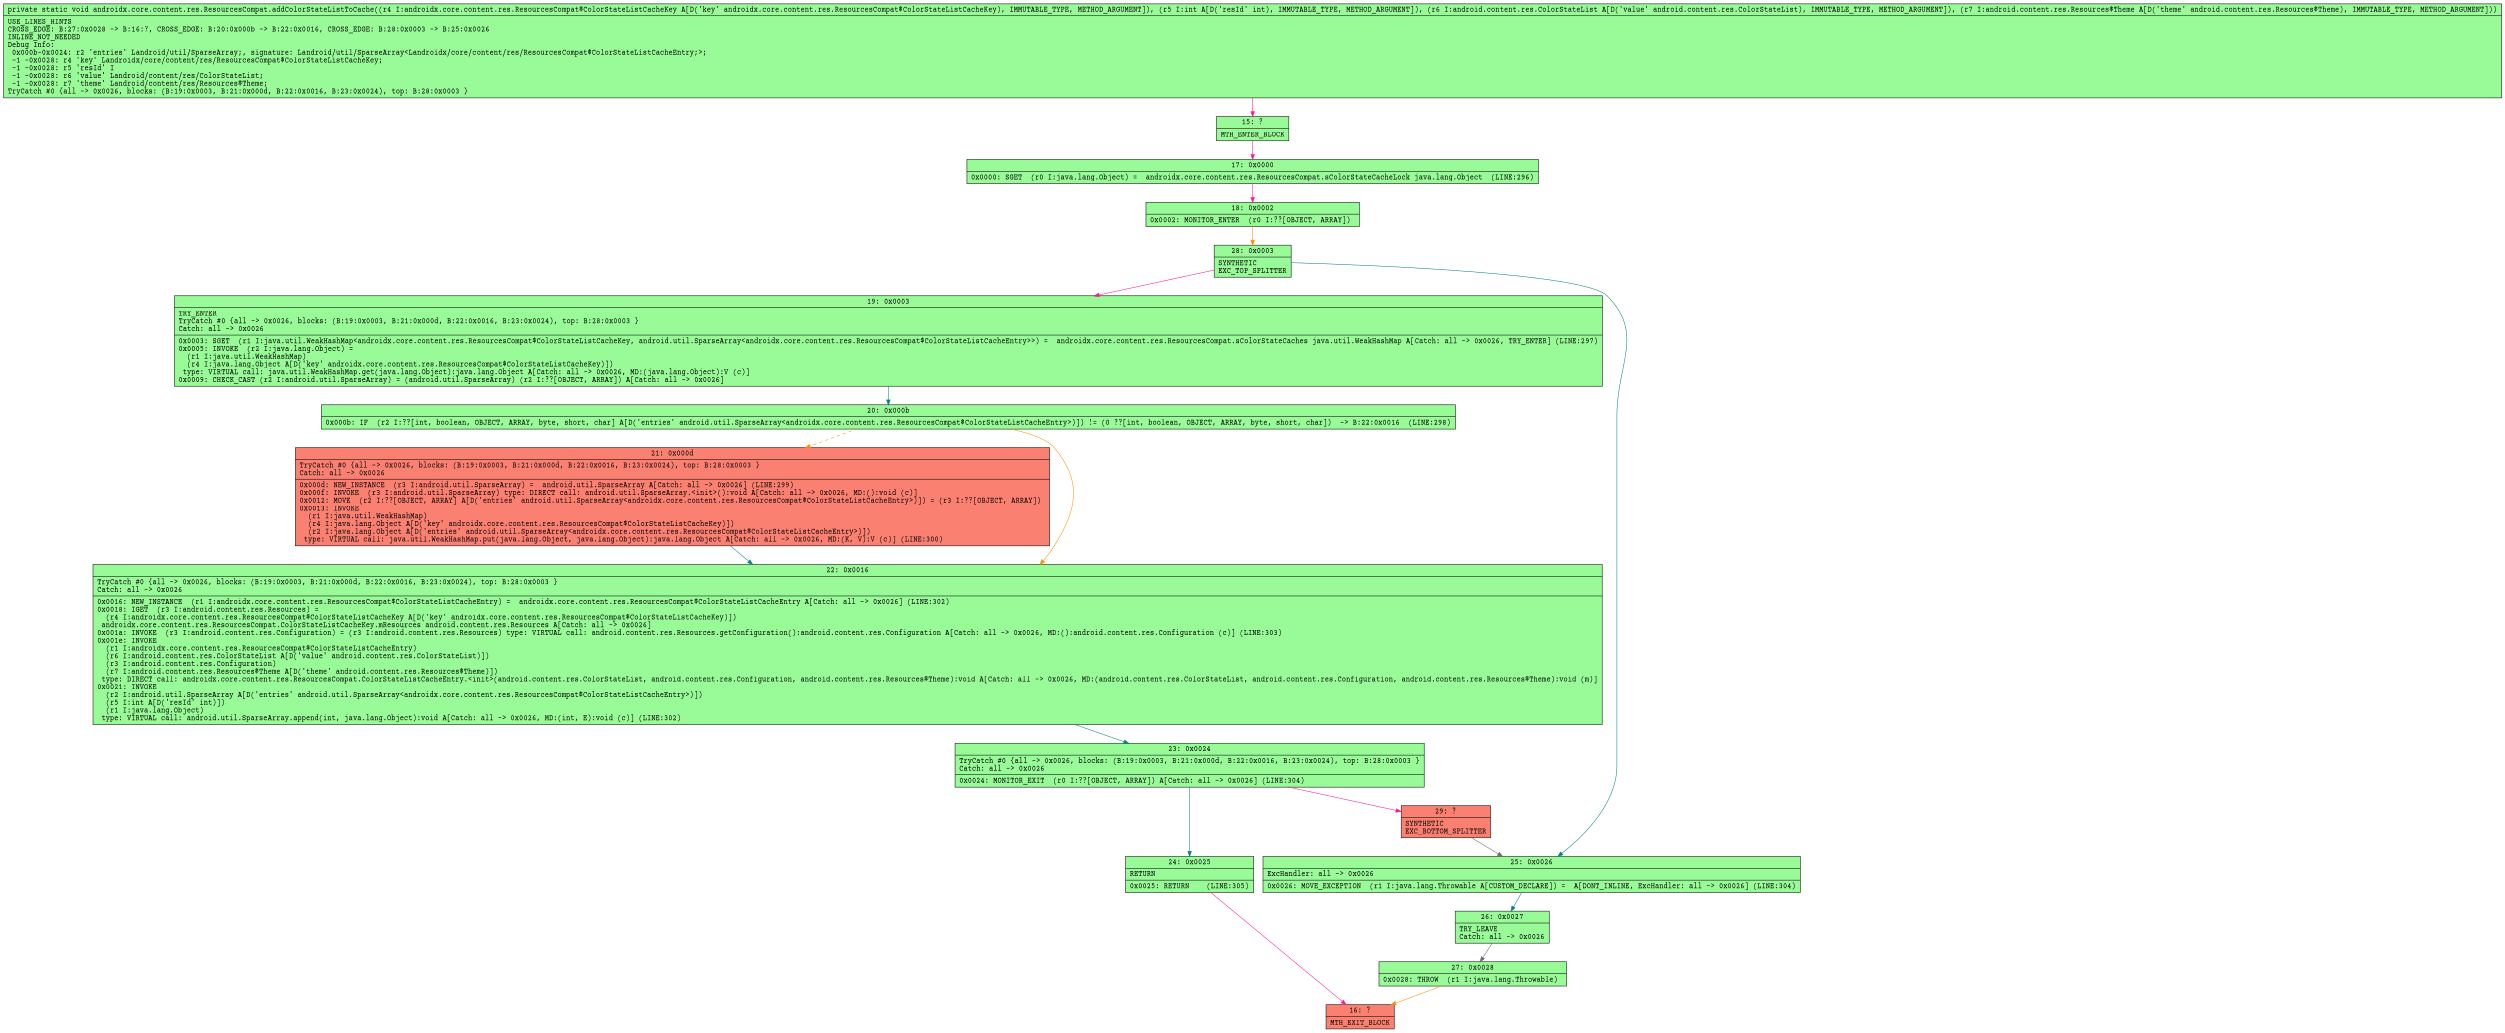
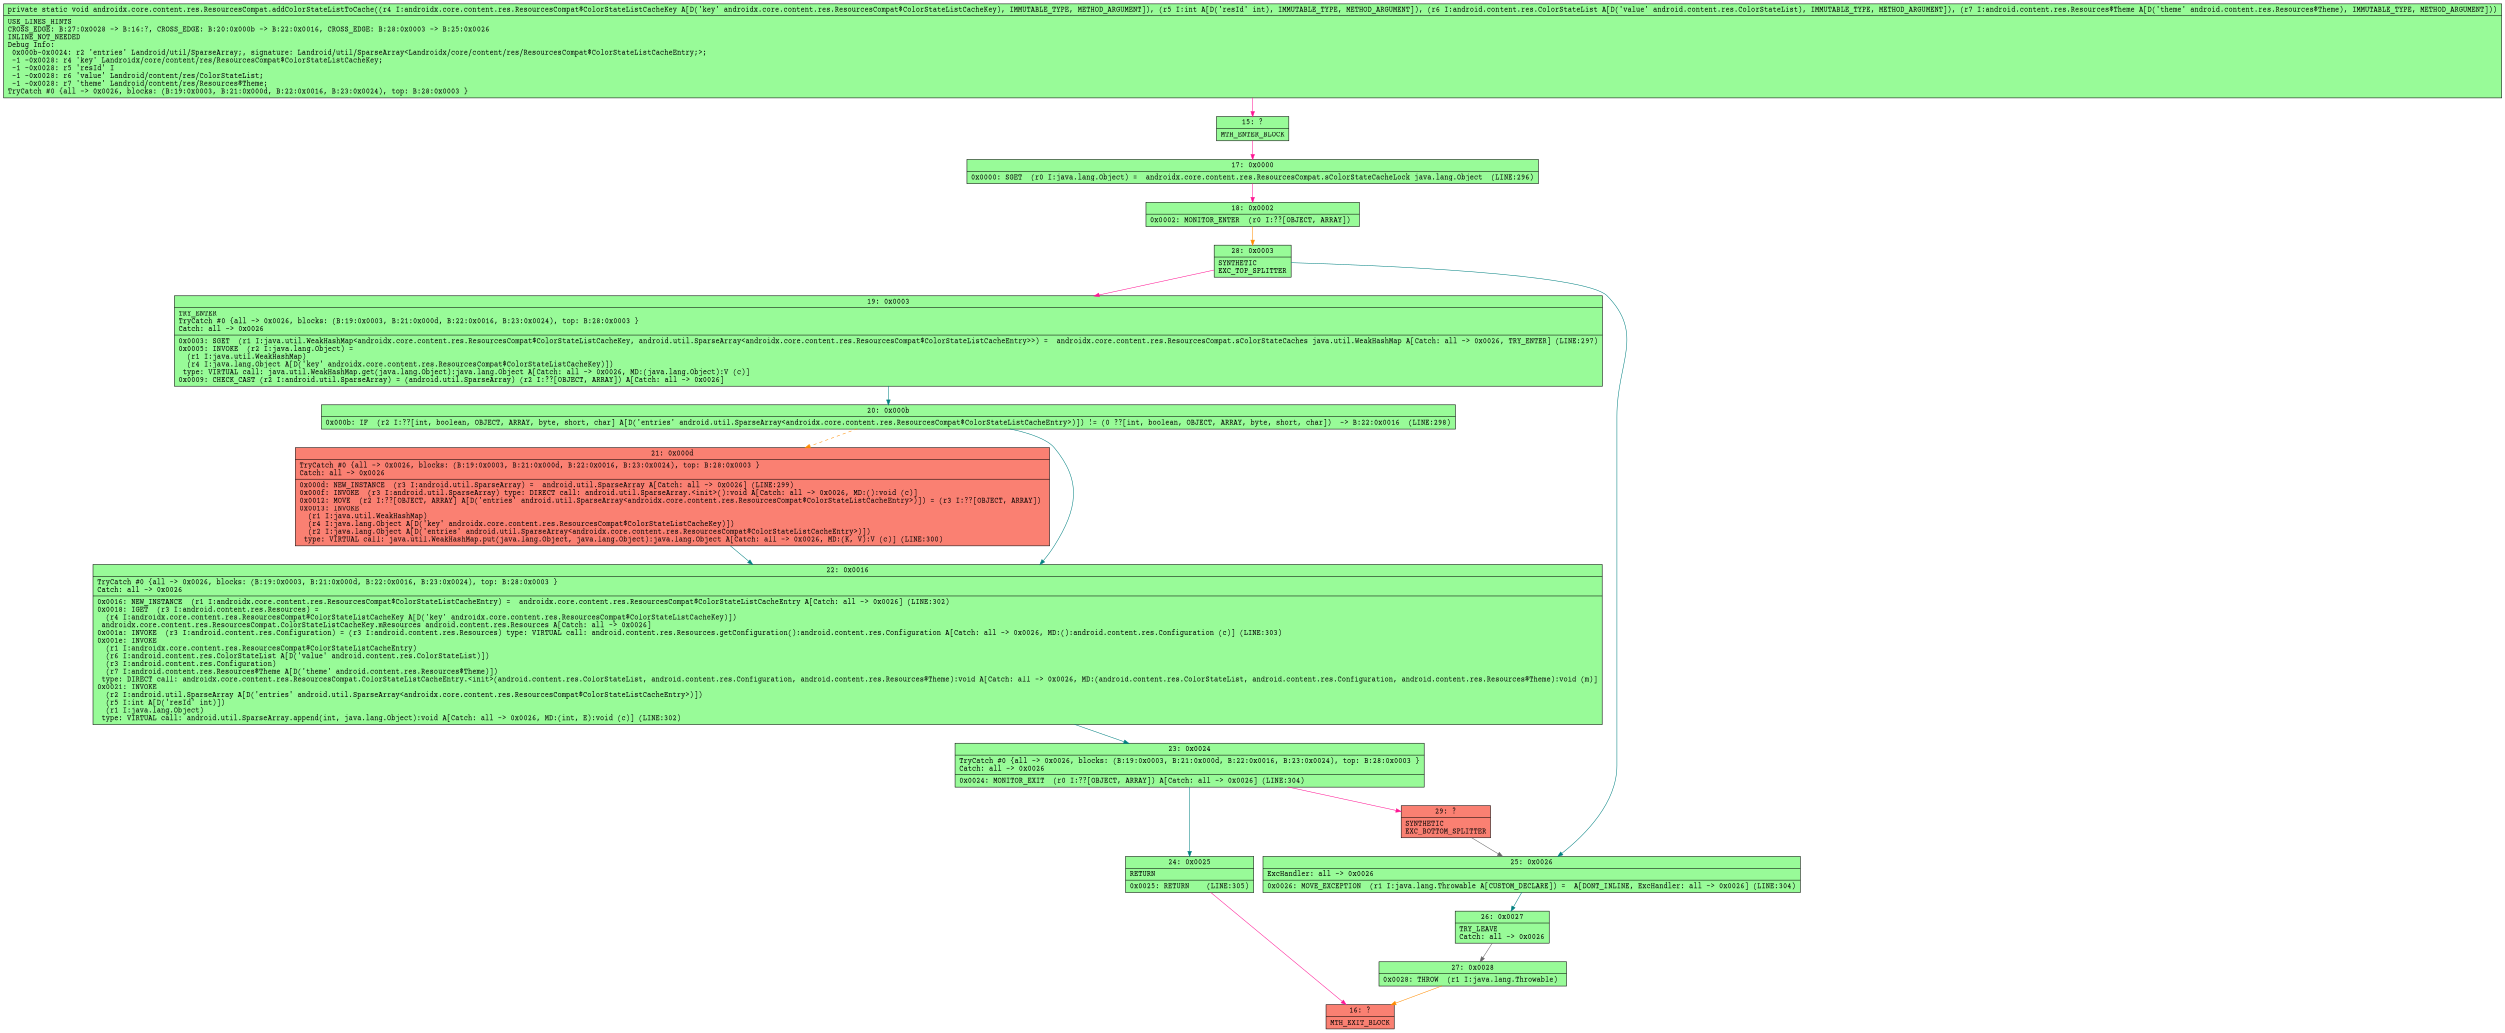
edge "20: 0x000b" -> "22: 0x0016": color darkorange -> teal
